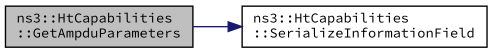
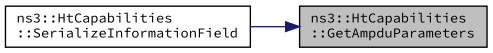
edge "ns3::HtCapabilities ::GetAmpduParameters" -> "ns3::HtCapabilities ::SerializeInformationField": reversed
